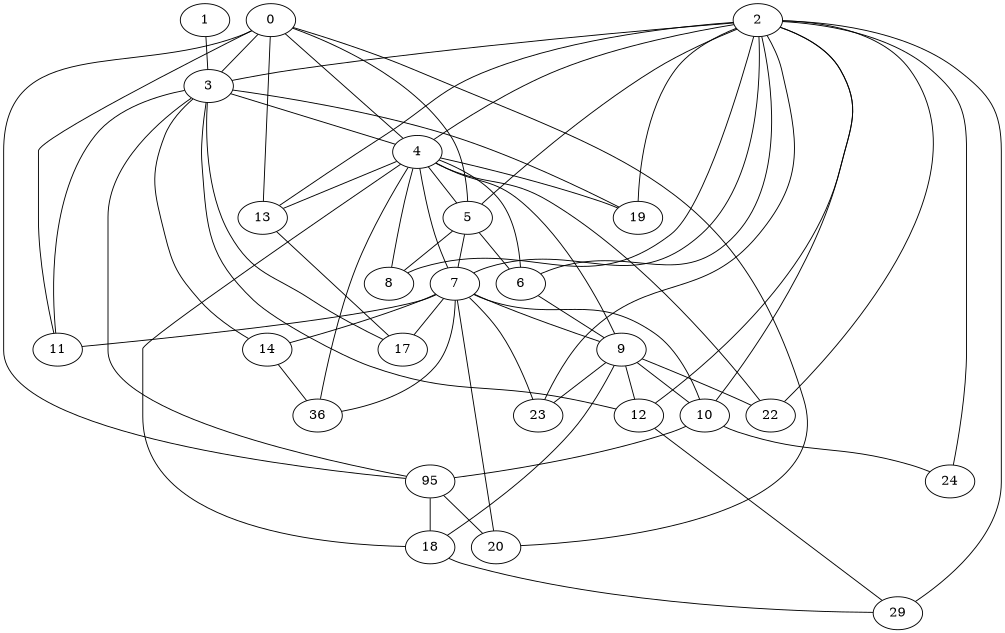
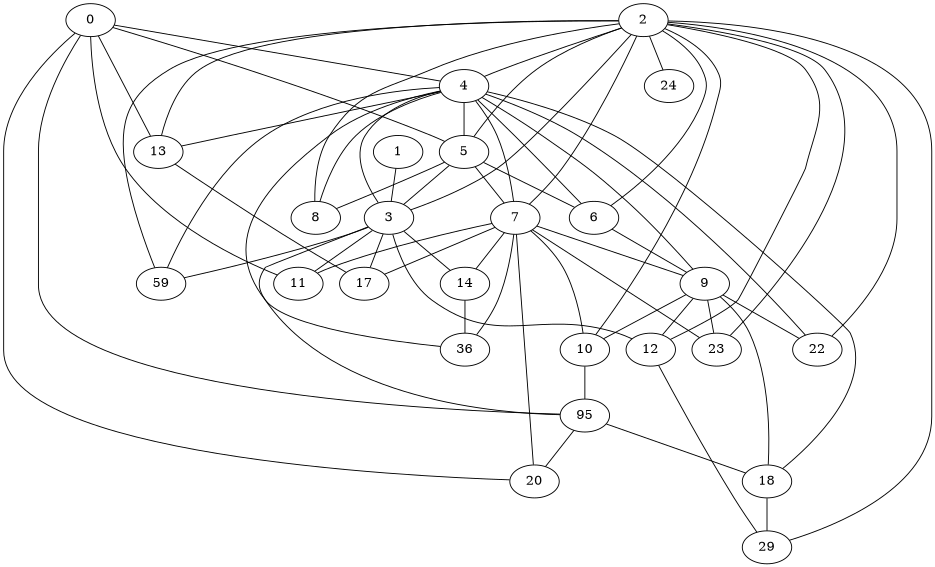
edge "0" -- "3": now "5" -- "3"
node "19": label "19" -> "59"
edge "10" -- "24": removed
